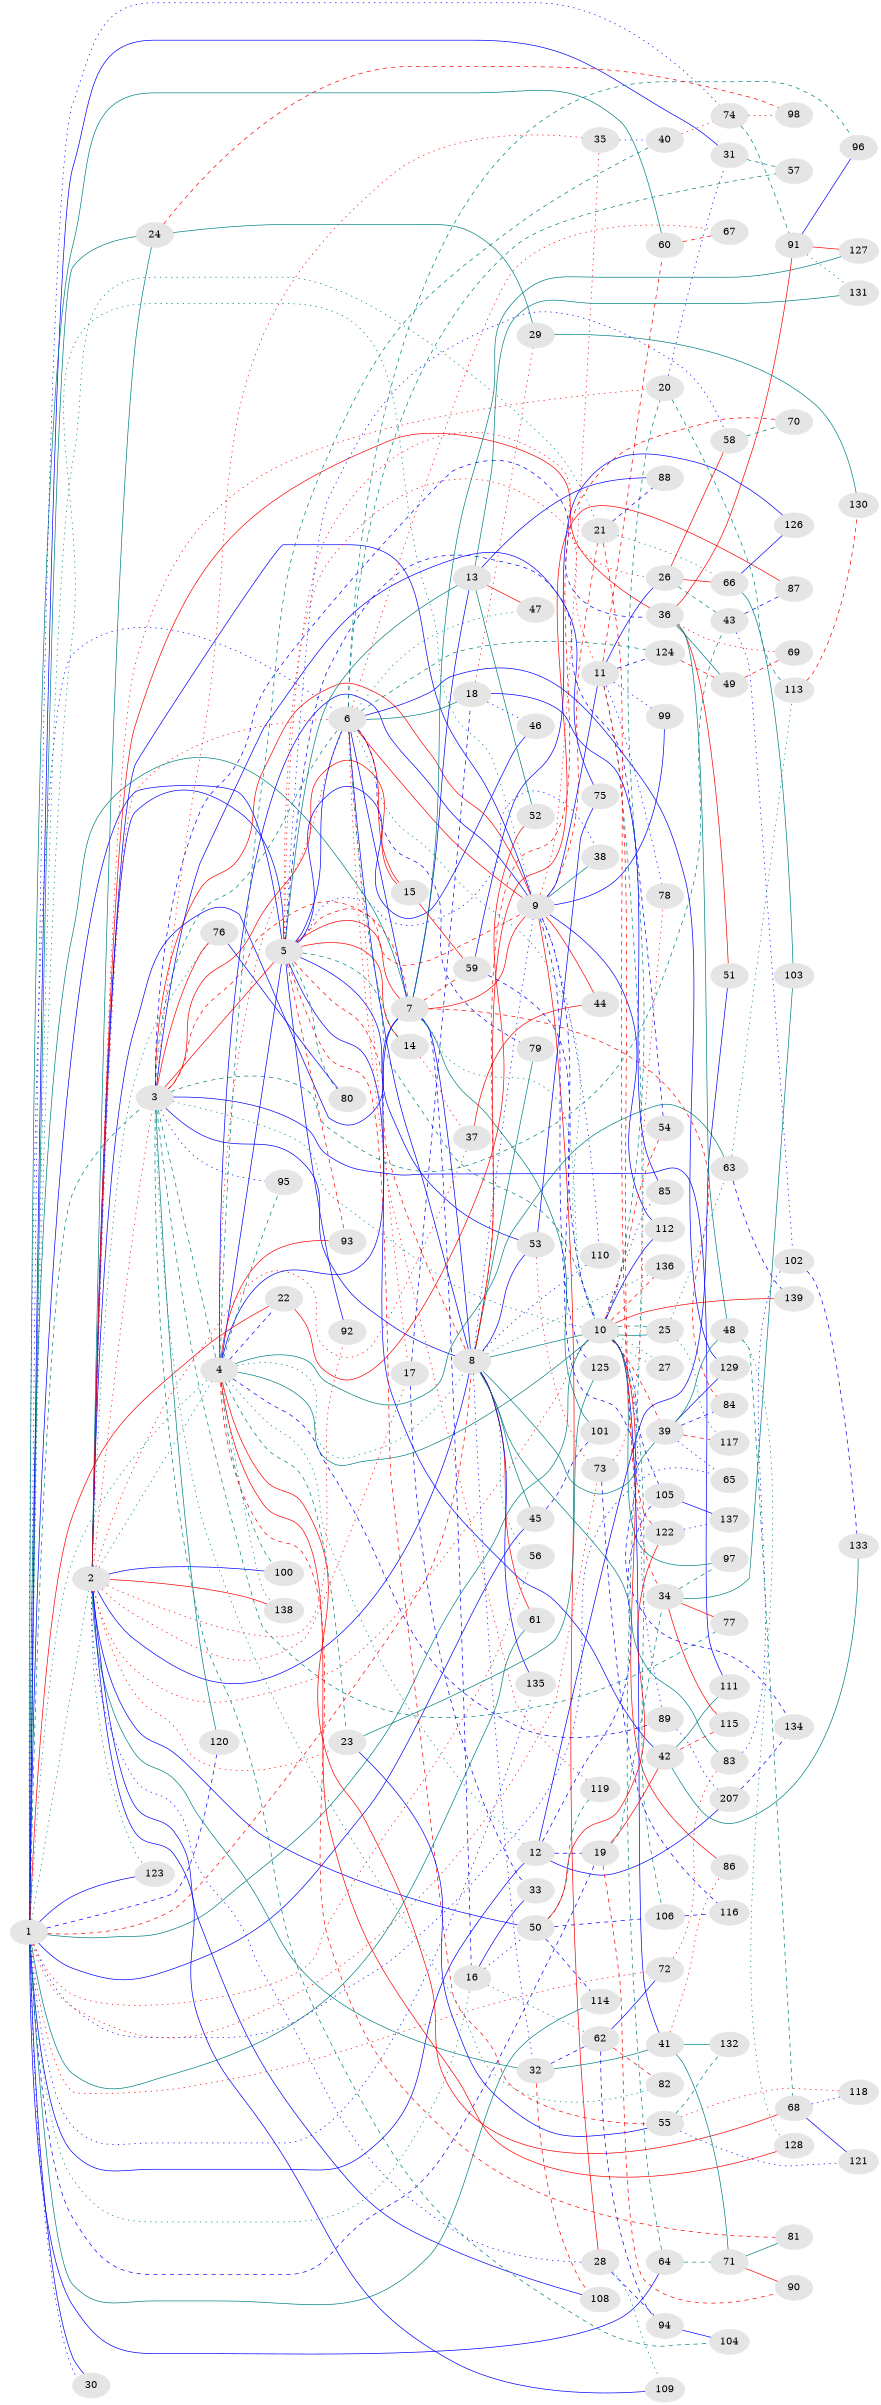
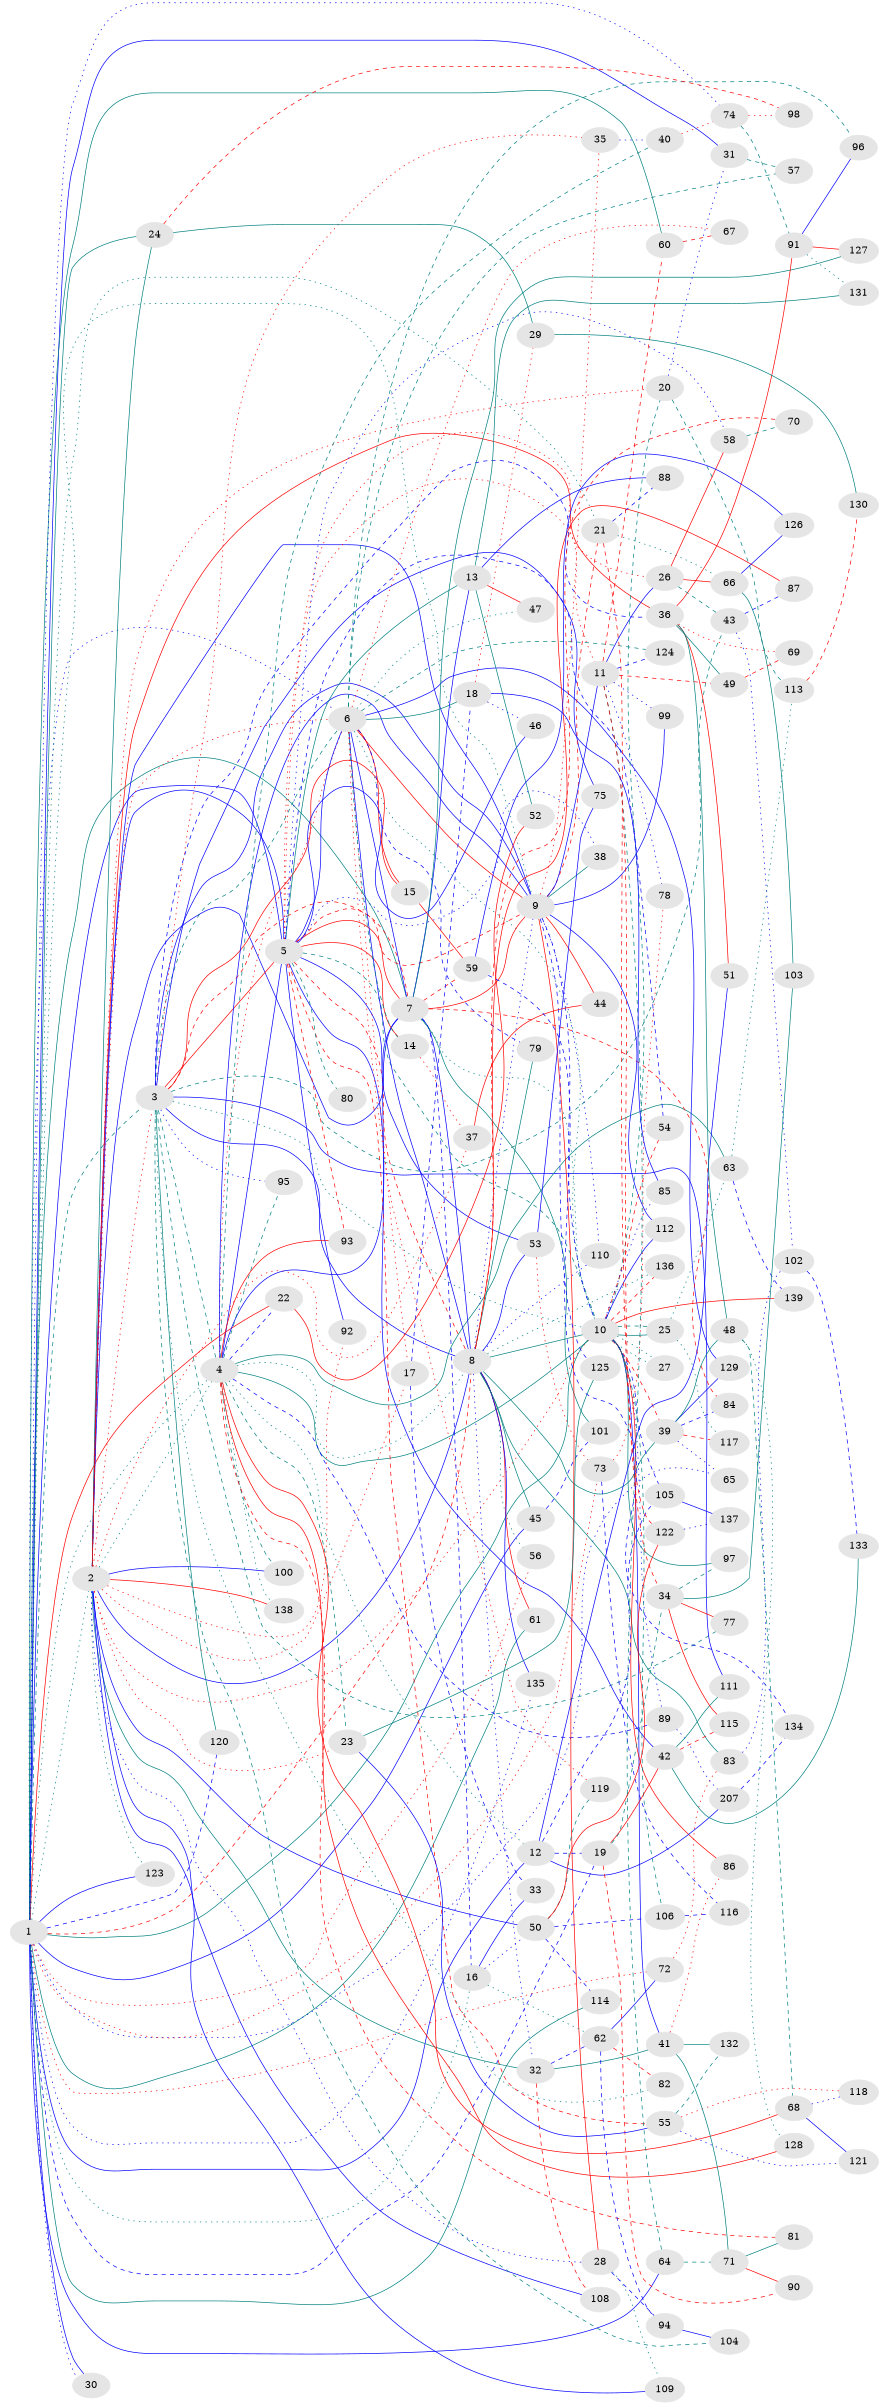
edge "124" -- "49": now "11" -- "49"
edge "9" -- "3": color red -> blue
node "76": removed
